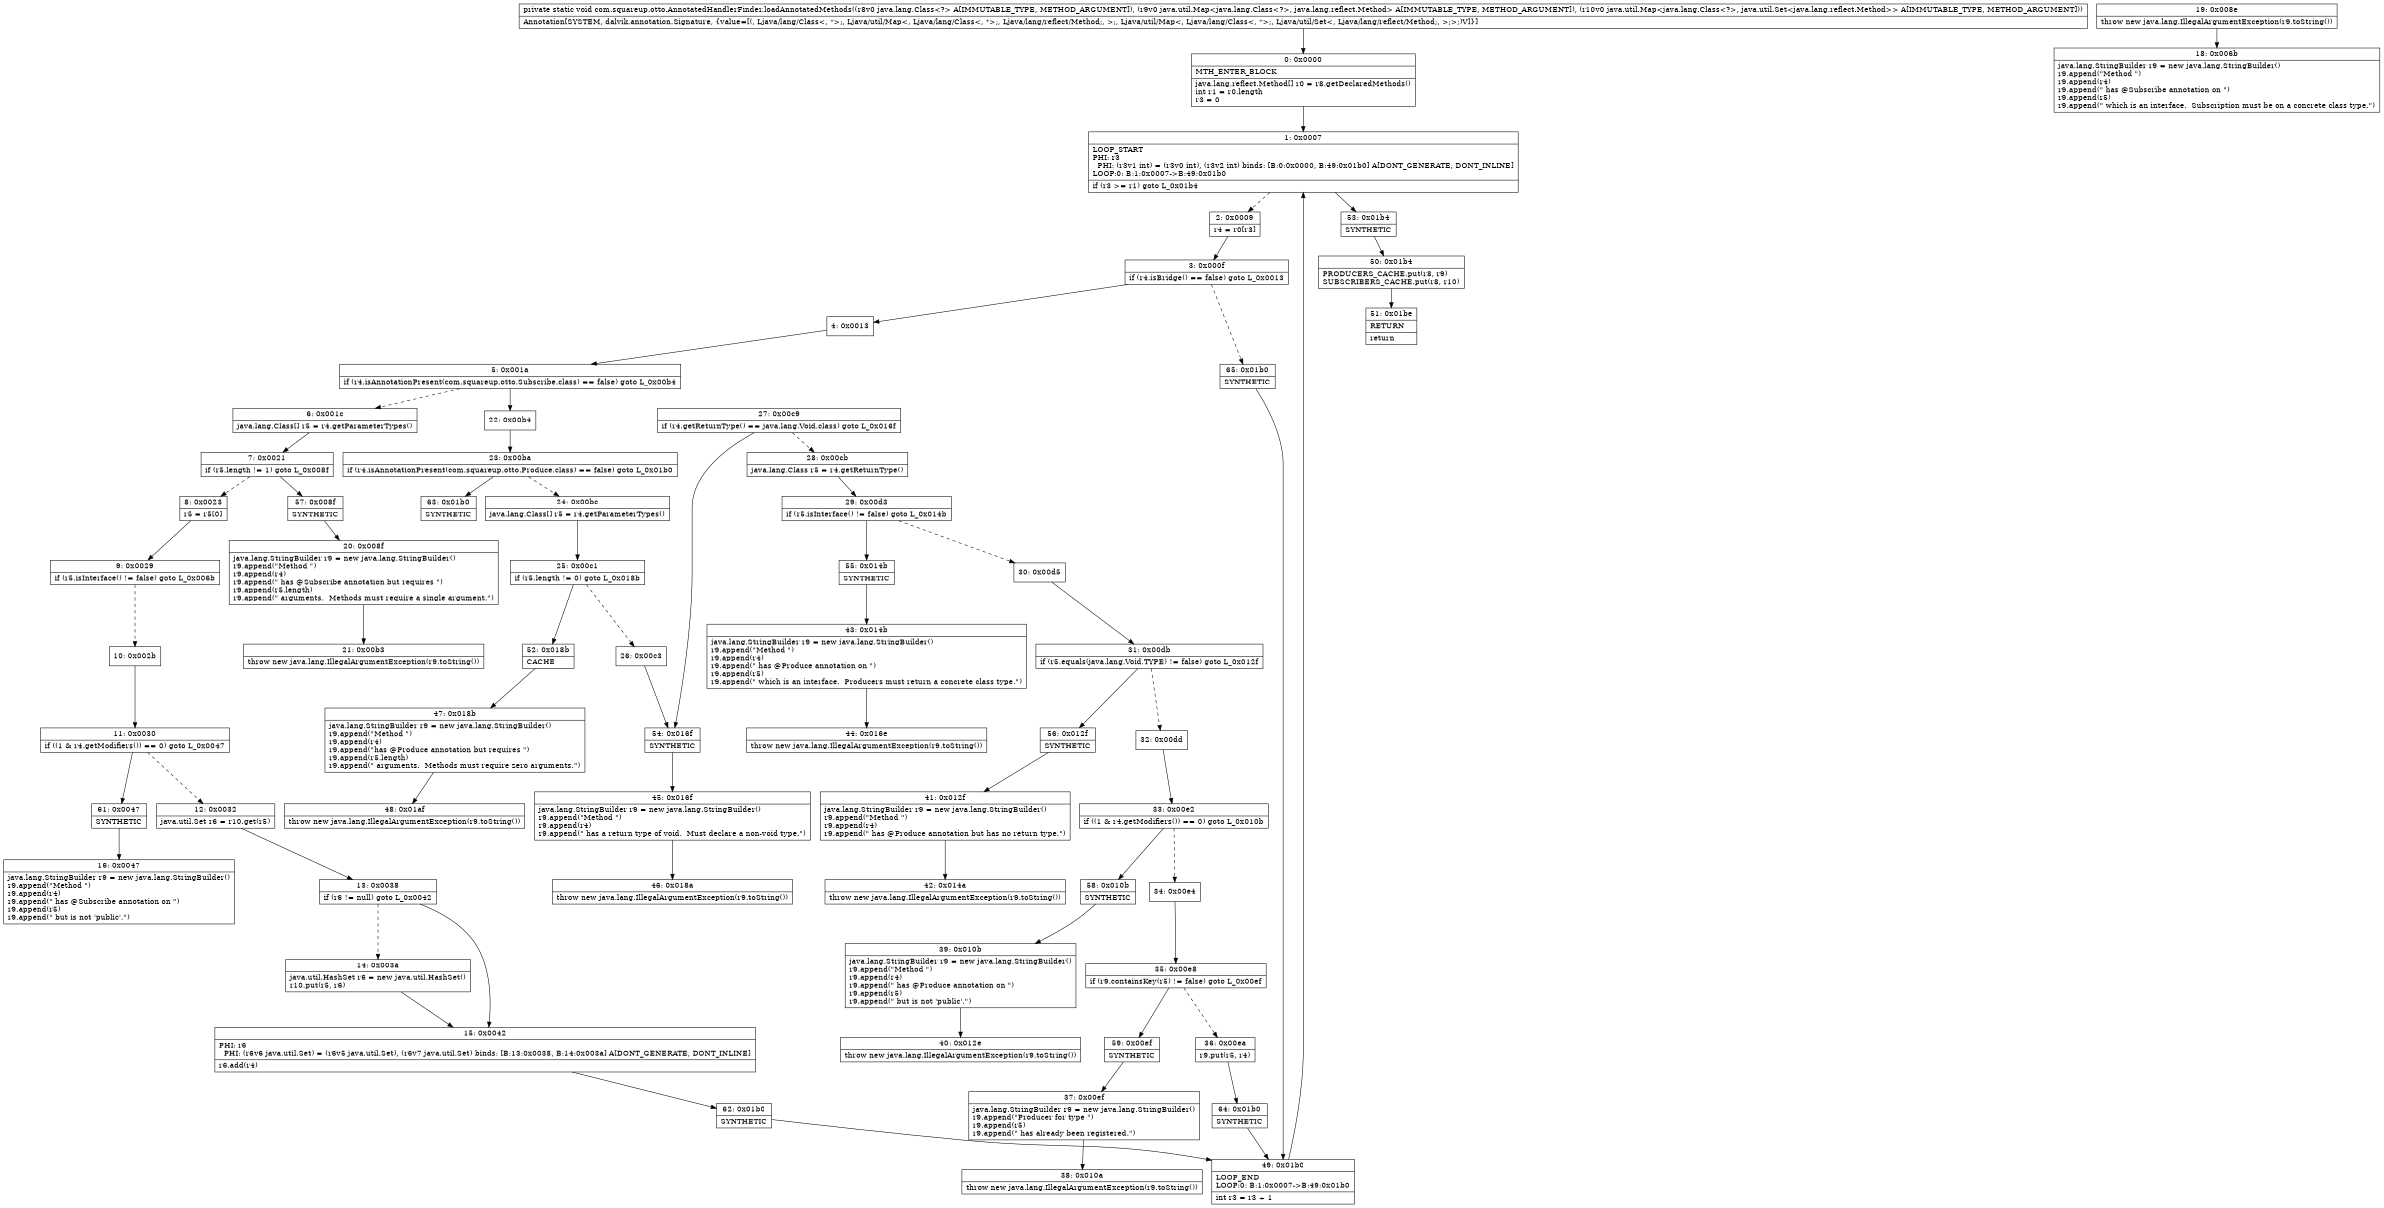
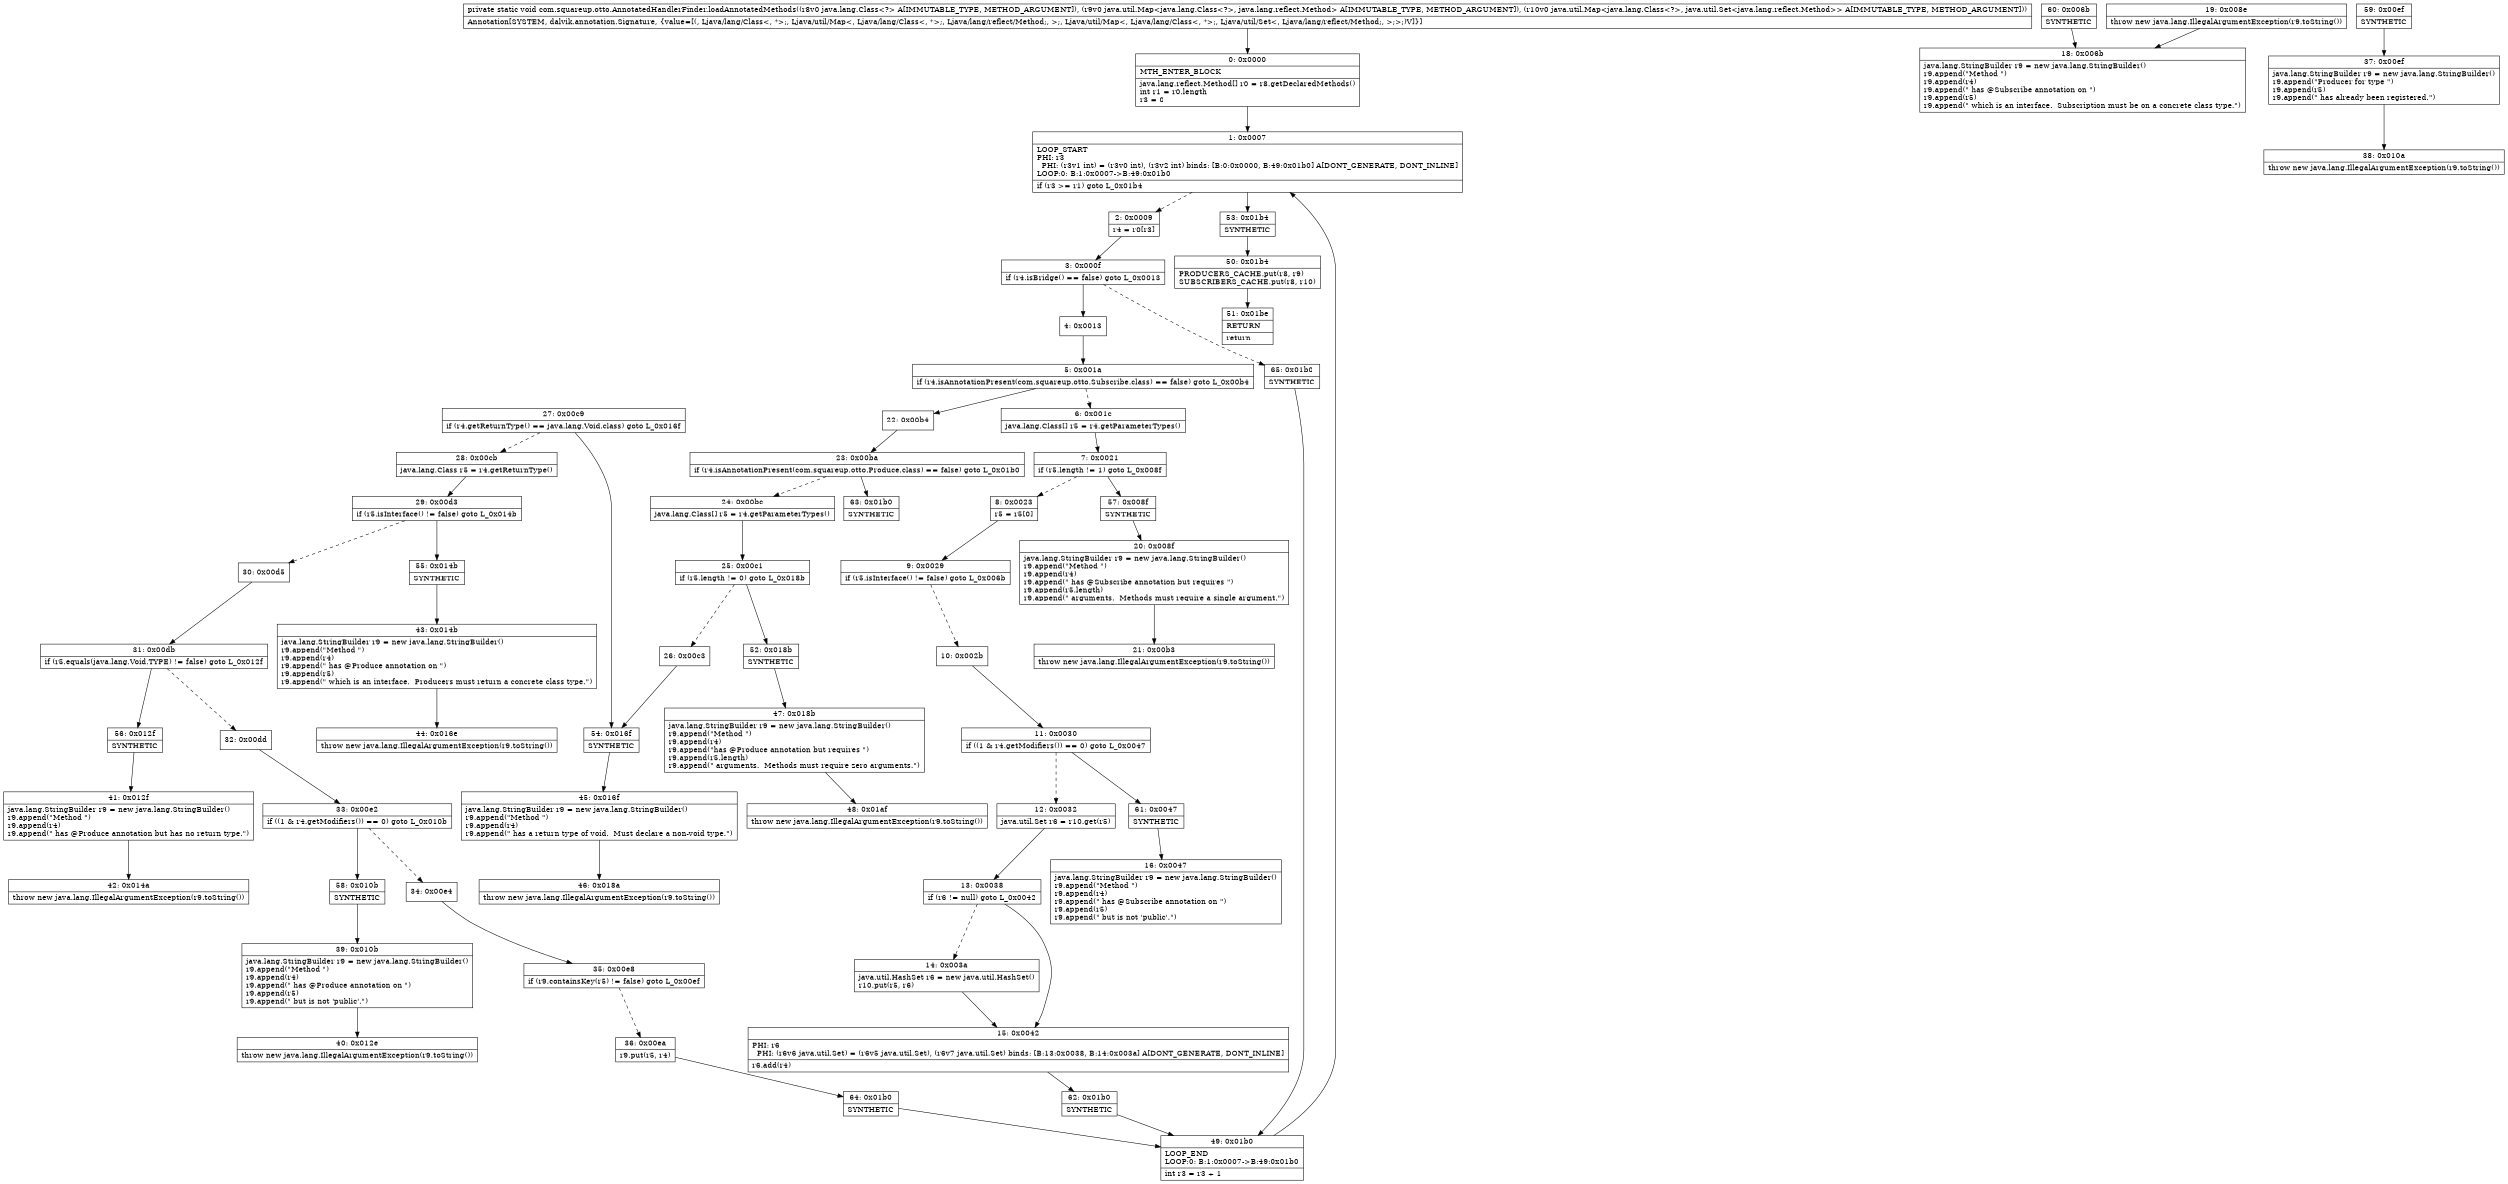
node "60: 0x006b": added
node "52: 0x018b": text "CACHE" -> "SYNTHETIC"
edge "35: 0x00e8" -> "59: 0x00ef": removed
